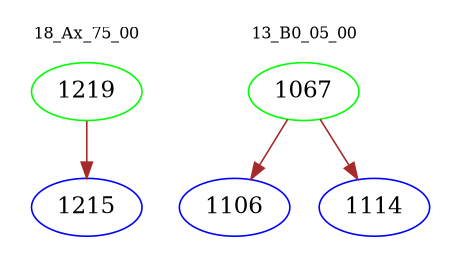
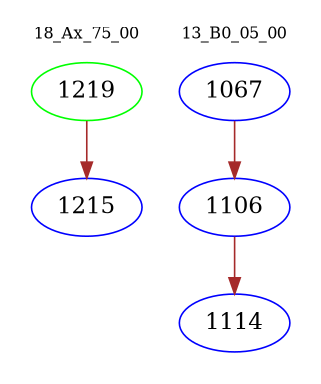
node "1067": color green -> blue
edge "1067" -> "1114": now "1106" -> "1114"
